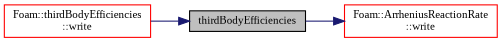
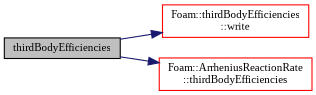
edge "Foam::thirdBodyEfficiencies ::write" -> "thirdBodyEfficiencies": reversed
node "Foam::ArrheniusReactionRate ::write": label "Foam::ArrheniusReactionRate ::write" -> "Foam::ArrheniusReactionRate ::thirdBodyEfficiencies"
